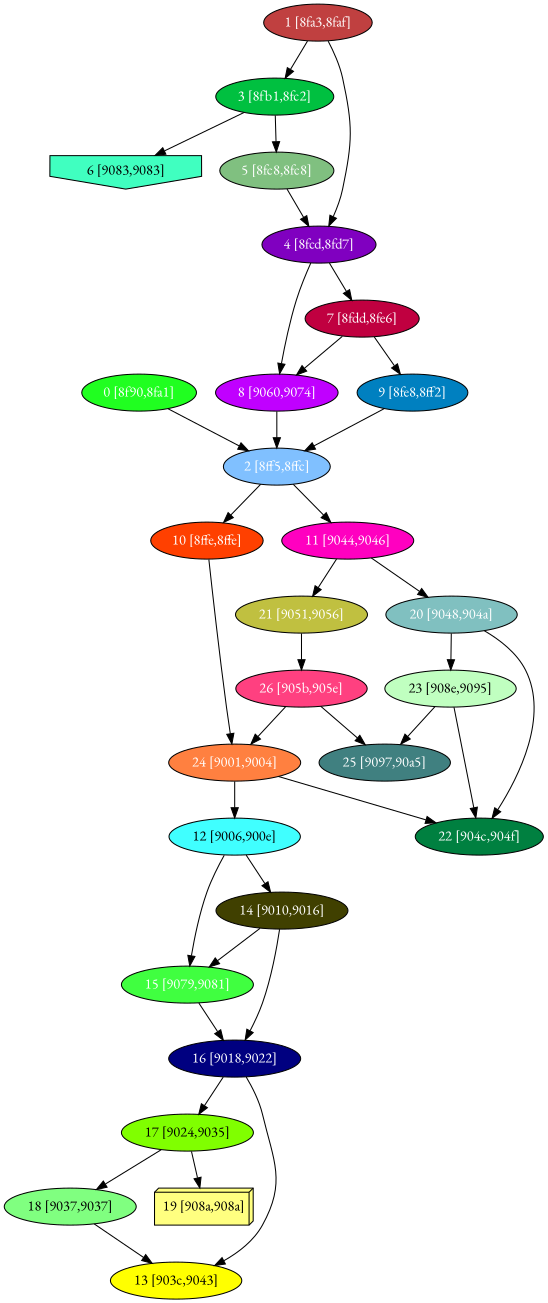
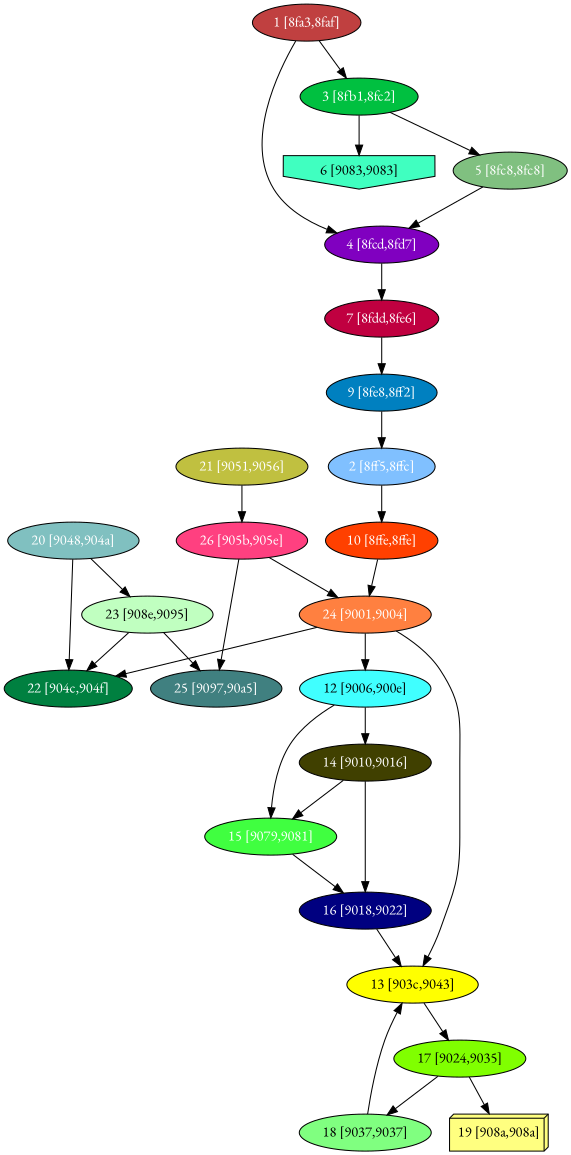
node "0 [8f90,8fa1]": removed
node "8 [9060,9074]": removed
node "11 [9044,9046]": removed
edge "24 [9001,9004]" -> "13 [903c,9043]": added
edge "16 [9018,9022]" -> "17 [9024,9035]": now "13 [903c,9043]" -> "17 [9024,9035]"
